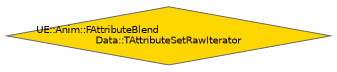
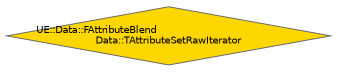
node "UE::Anim::FAttributeBlend Data::TAttributeSetRawIterator": label "UE::Anim::FAttributeBlend Data::TAttributeSetRawIterator" -> "UE::Data::FAttributeBlend Data::TAttributeSetRawIterator"
